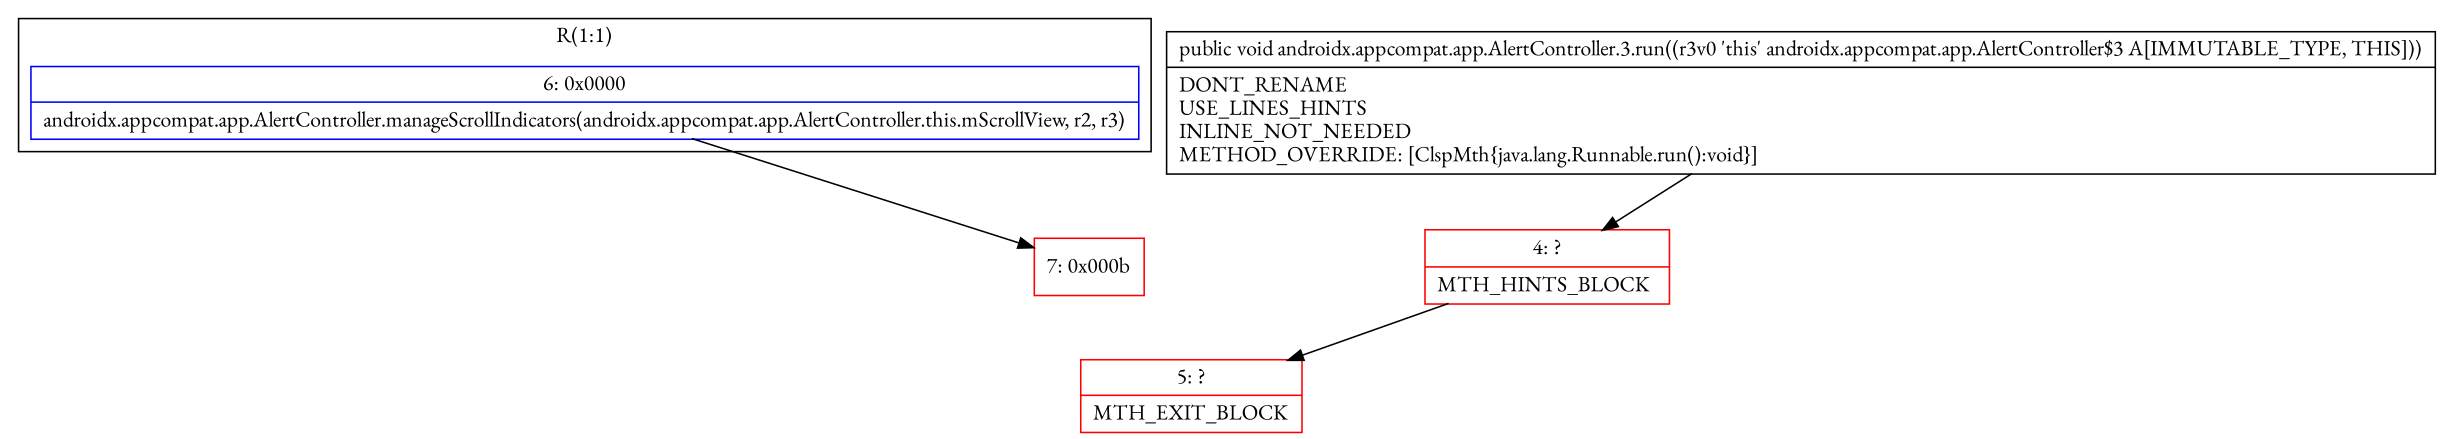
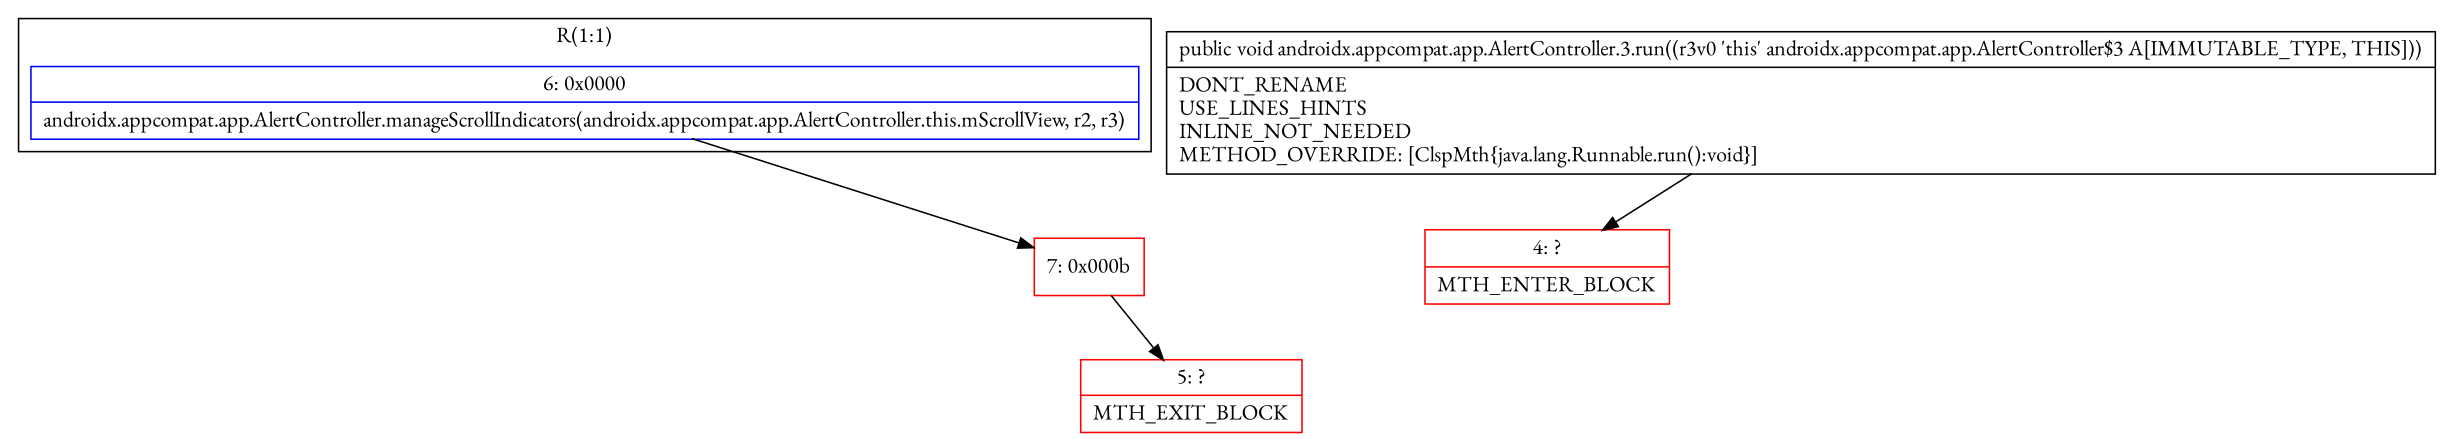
node "4: ?": text "MTH_HINTS_BLOCK" -> "MTH_ENTER_BLOCK"
edge "4: ?" -> "5: ?": now "7: 0x000b" -> "5: ?"
